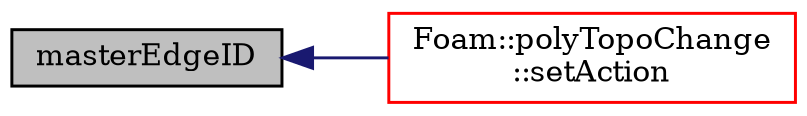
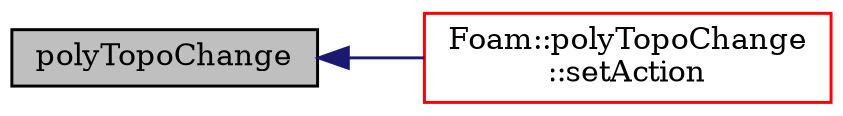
node "masterEdgeID": label "masterEdgeID" -> "polyTopoChange"
